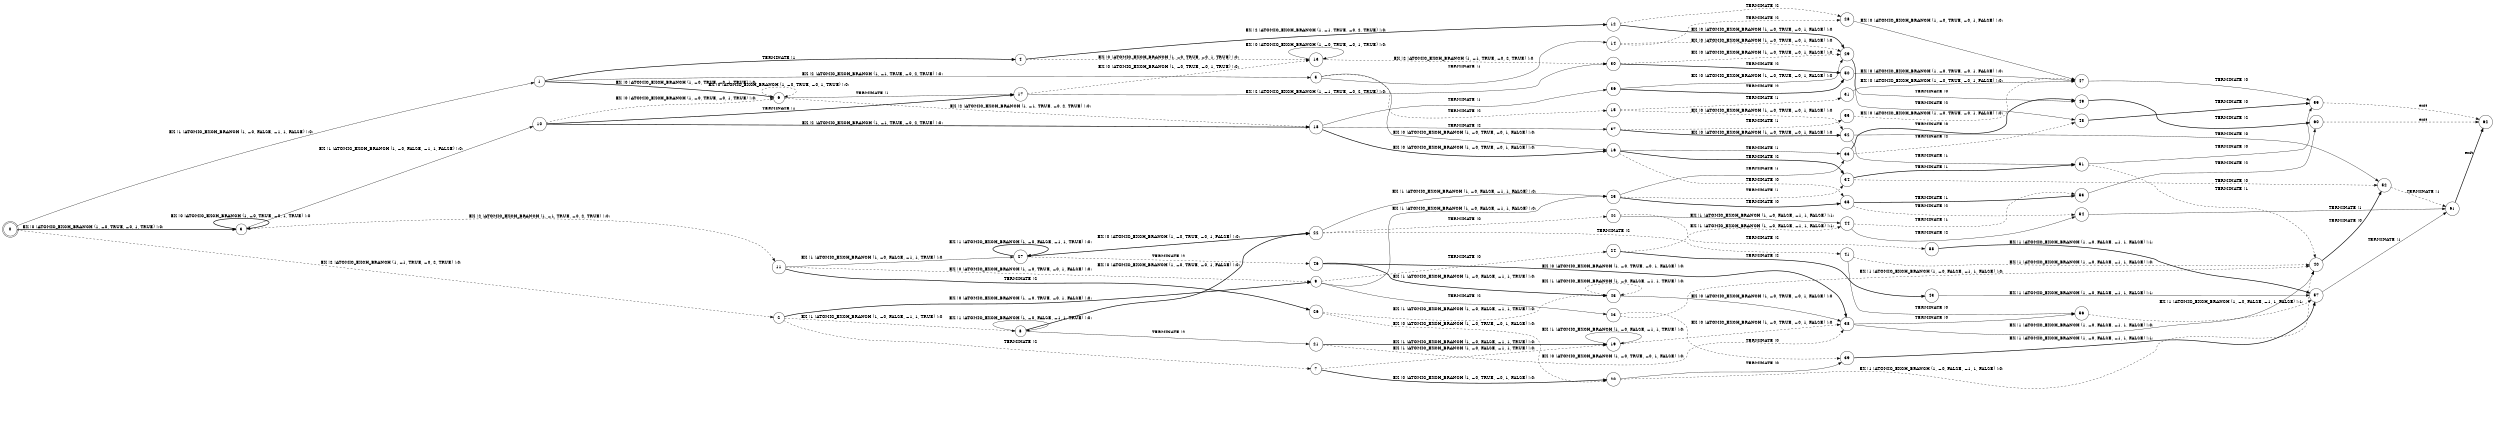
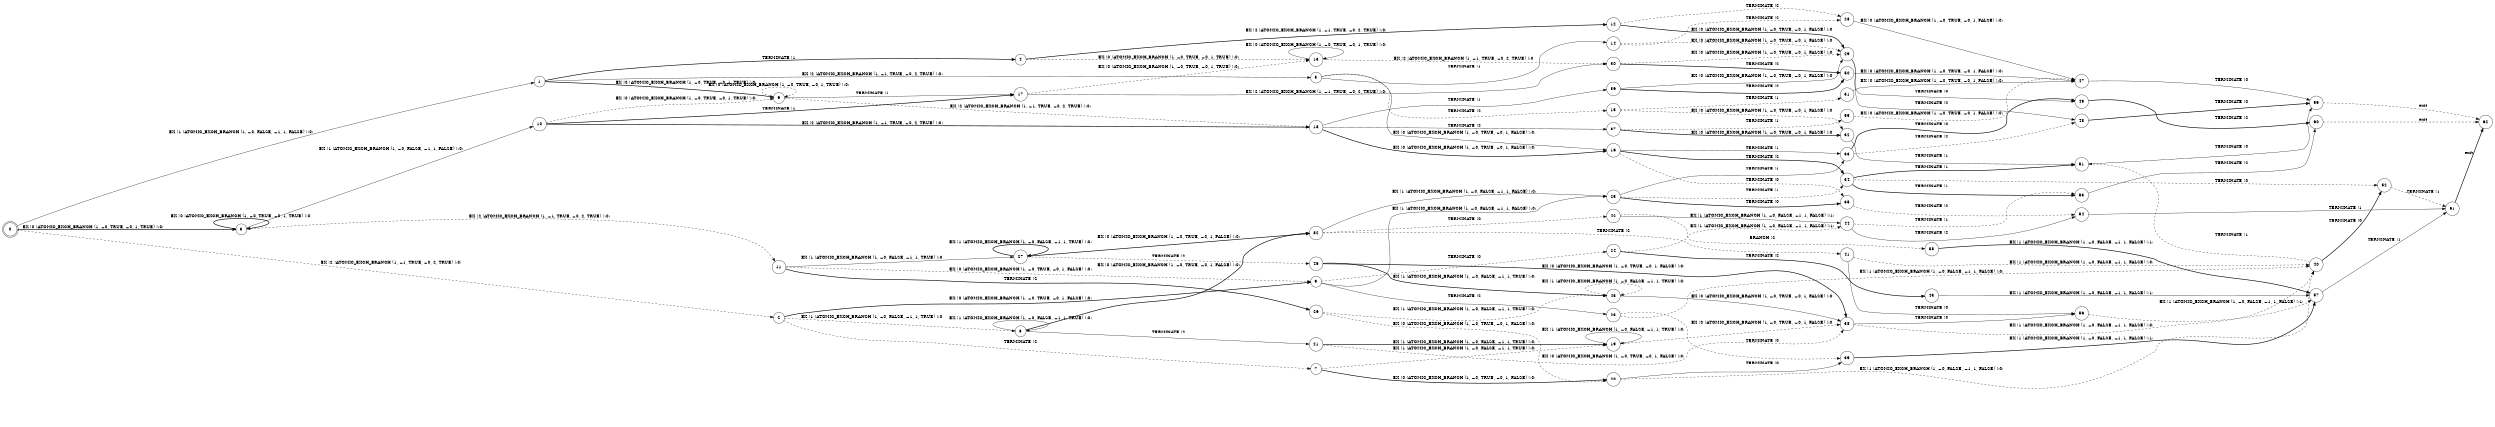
edge "32" -> "52": removed, label "TERMINATE !0"
edge "35" -> "53": now "34" -> "53"
edge "51" -> "40": reversed
node "22": label "22" -> "82"
edge "42" -> "88": label "TERMINATE !2" -> "BRANCH !2"
edge "38" -> "40": style solid -> dashed
